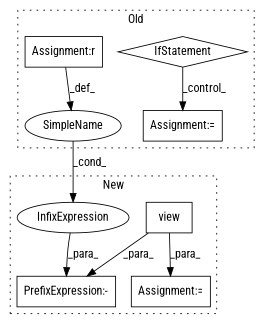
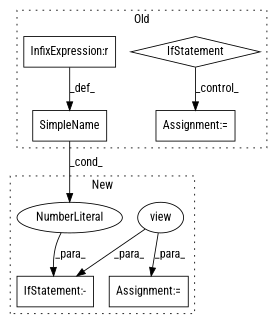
node "Assignment:r": label "Assignment:r" -> "InfixExpression:r"
node "SimpleName": shape ellipse -> box
node "InfixExpression": label "InfixExpression" -> "NumberLiteral"
node "view": shape box -> ellipse
node "PrefixExpression:-": label "PrefixExpression:-" -> "IfStatement:-"
